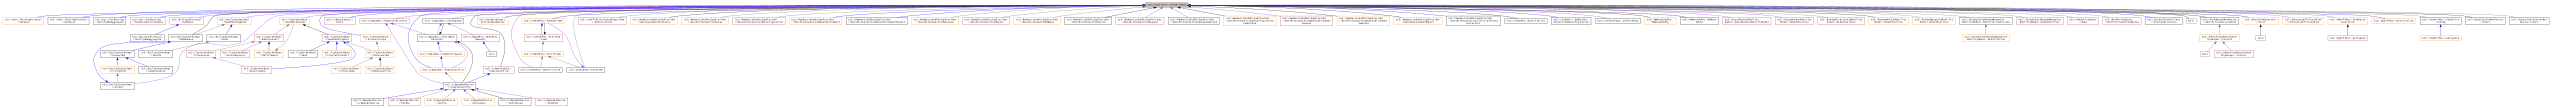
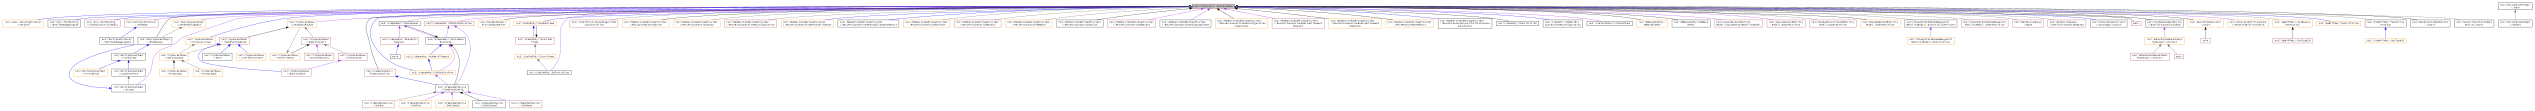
node "ns3::dsdv::RoutingProtocol ::SetIpv4": removed
node "ns3::LrWpanCsmaCa:: Start": removed
node "ns3::RandomWaypointMobility Model::DoSetPosition": removed
edge "ns3::NscTcpSocketImpl ::Send" -> "ns3::NscTcpSocketImpl ::SendPendingData": removed
node "ns3::TcpSocketBase ::PdDataConfirm": label "ns3::TcpSocketBase ::PdDataConfirm" -> "ns3::TcpSocketBase ::ForwardUp"
node "ns3::LteEnbPhy::EndFrame": removed
edge "ns3::NscTcpSocketImpl ::Accept" -> "ns3::NscTcpSocketImpl ::FinishBind": now "ns3::NscTcpSocketImpl ::Accept" -> "ns3::NscTcpSocketImpl ::CompleteFork"
node "ns3::LrWpanNetDevice ::LrWpanNetDevice": removed
